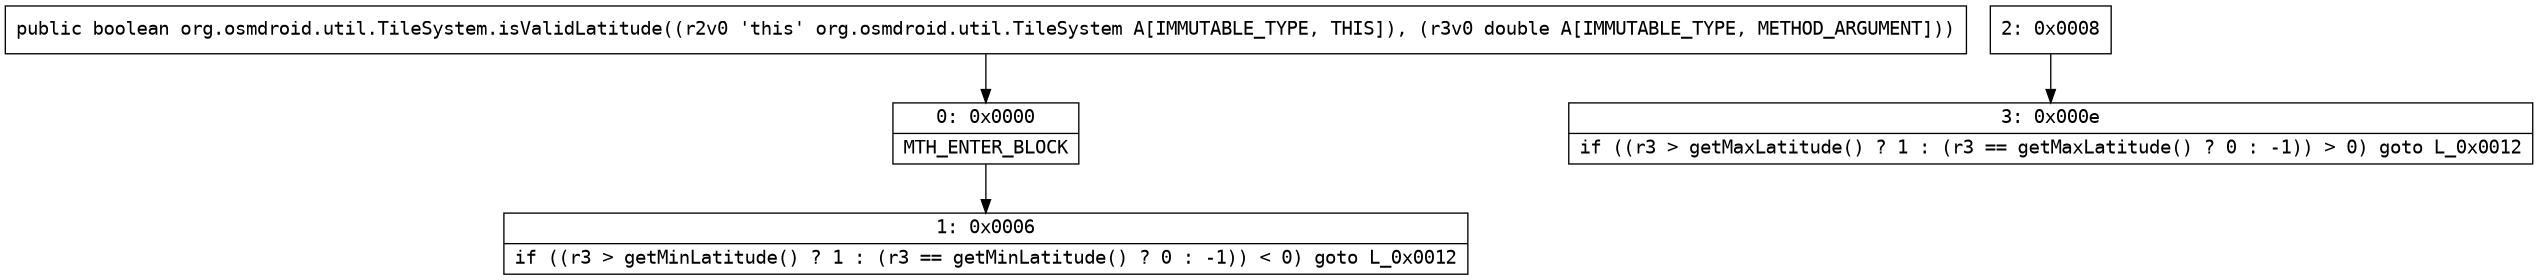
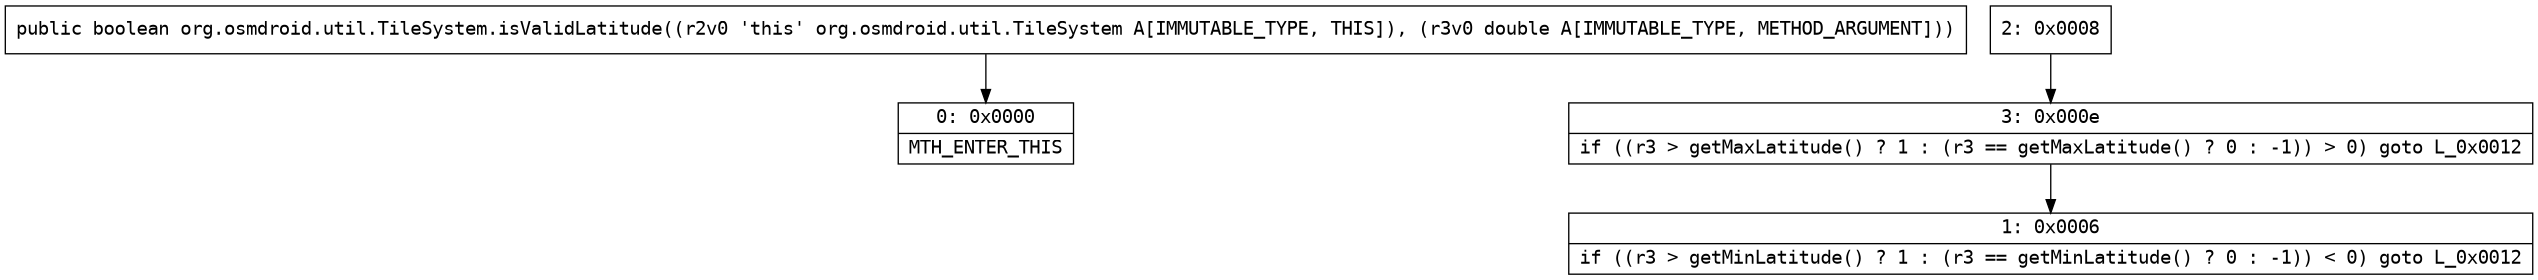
node "0: 0x0000": text "MTH_ENTER_BLOCK" -> "MTH_ENTER_THIS"
edge "0: 0x0000" -> "1: 0x0006": now "3: 0x000e" -> "1: 0x0006"
